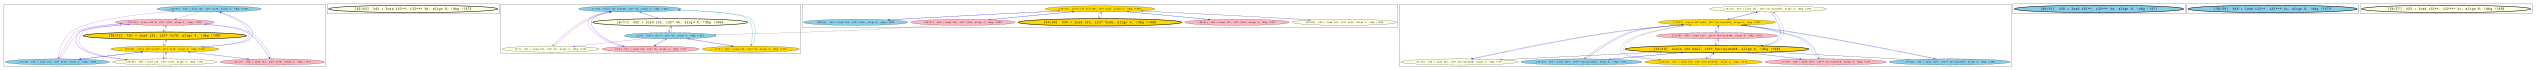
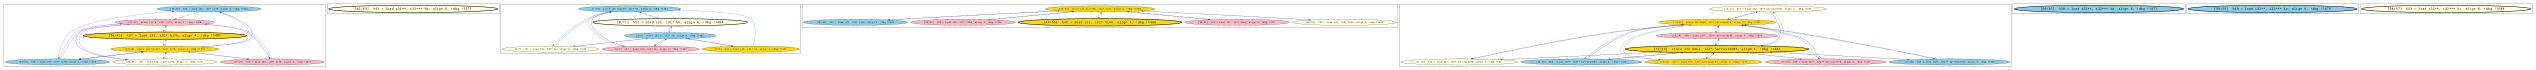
edge "[1/10]  store i32 %inc90, i32* %k, align 4, !dbg !1484" -> "[2/9]  %44 = load i32, i32* %k, align 4, !dbg !1476": removed
edge "[6/7]  %41 = load i32, i32* %k, align 4, !dbg !1474" -> "[1/10]  store i32 %inc90, i32* %k, align 4, !dbg !1484": color purple -> teal
edge "[46/47]  %35 = load i32, i32* %i66, align 4, !dbg !1449" -> "[3/8]  store i32 0, i32* %k, align 4, !dbg !1465": now "[6/7]  %41 = load i32, i32* %k, align 4, !dbg !1474" -> "[3/8]  store i32 0, i32* %k, align 4, !dbg !1465"
